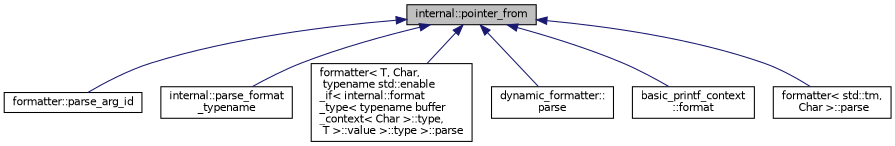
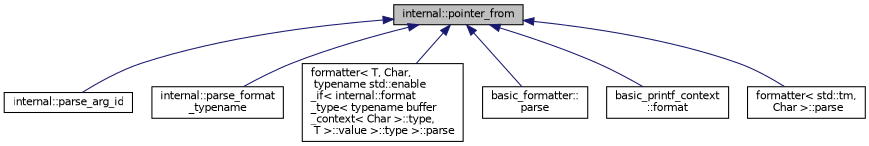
node "formatter::parse_arg_id": label "formatter::parse_arg_id" -> "internal::parse_arg_id"
node "dynamic_formatter:: parse": label "dynamic_formatter:: parse" -> "basic_formatter:: parse"
